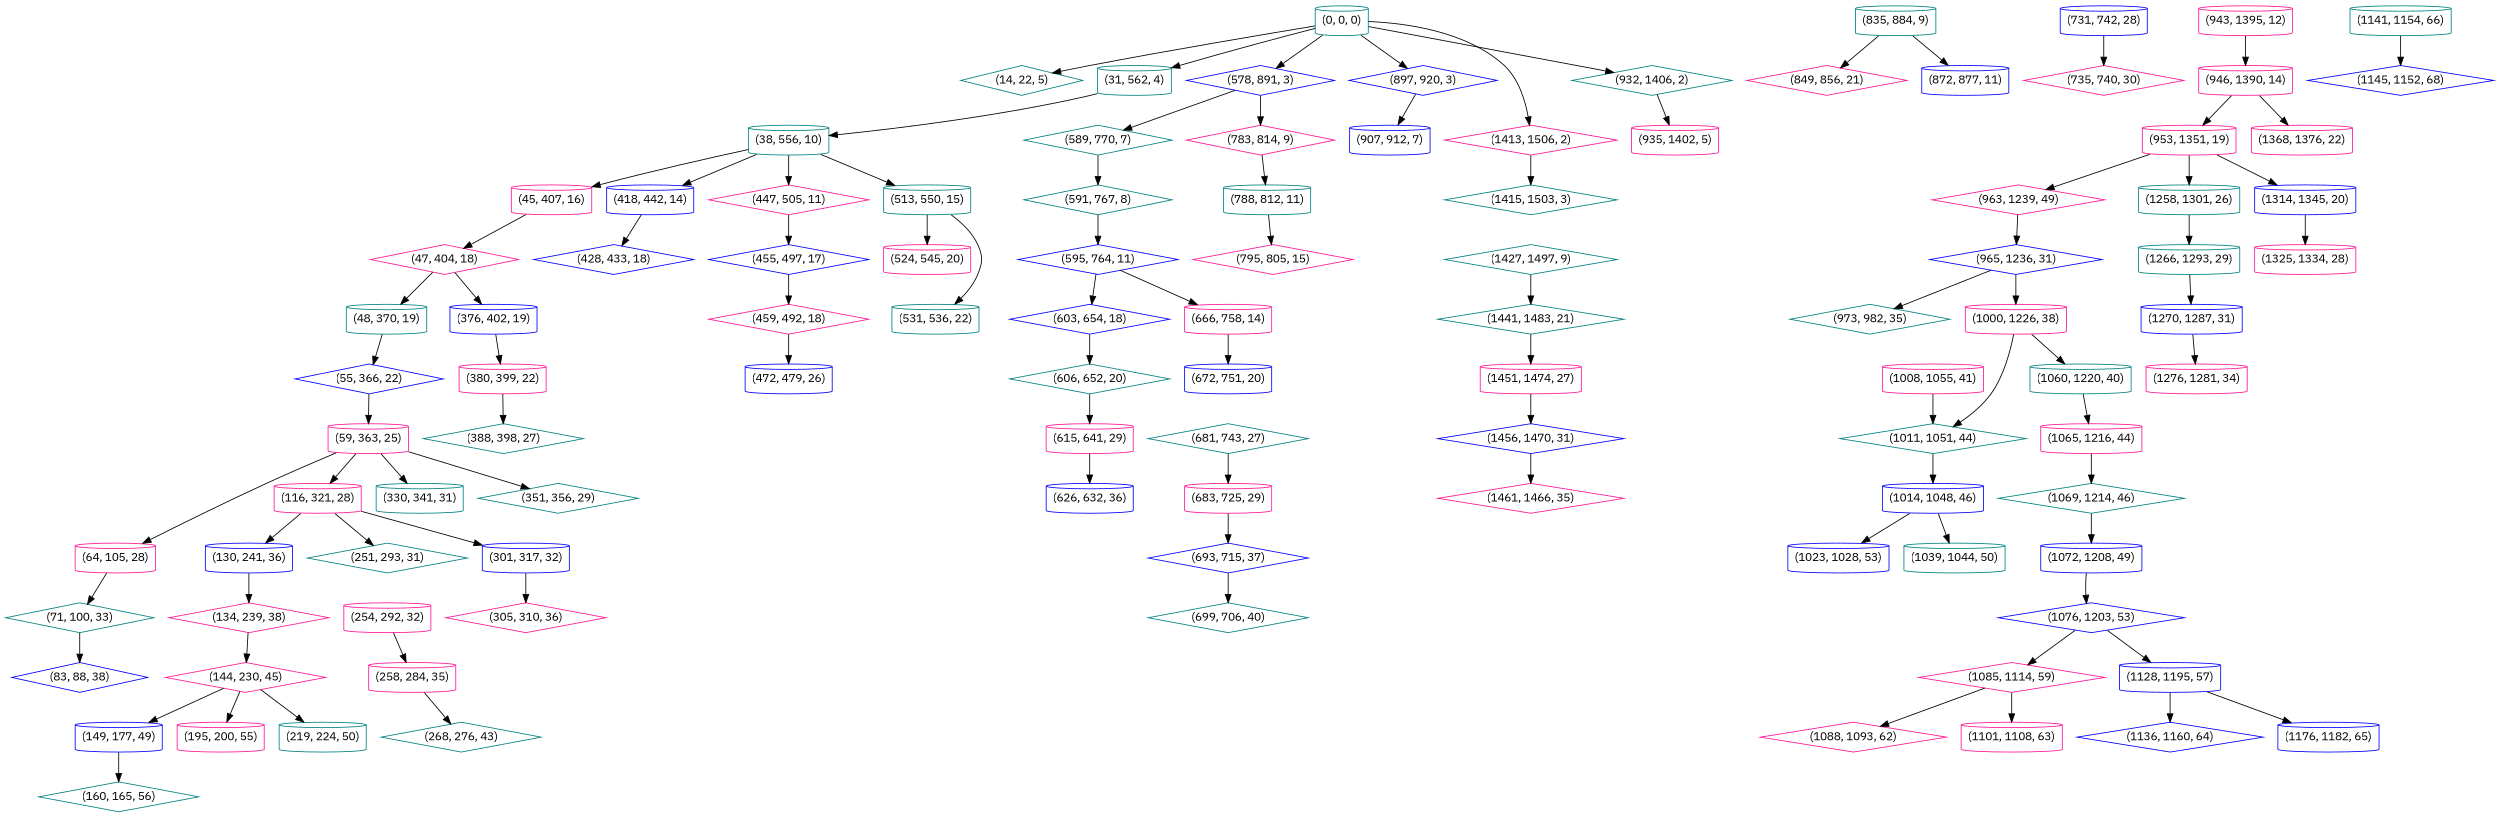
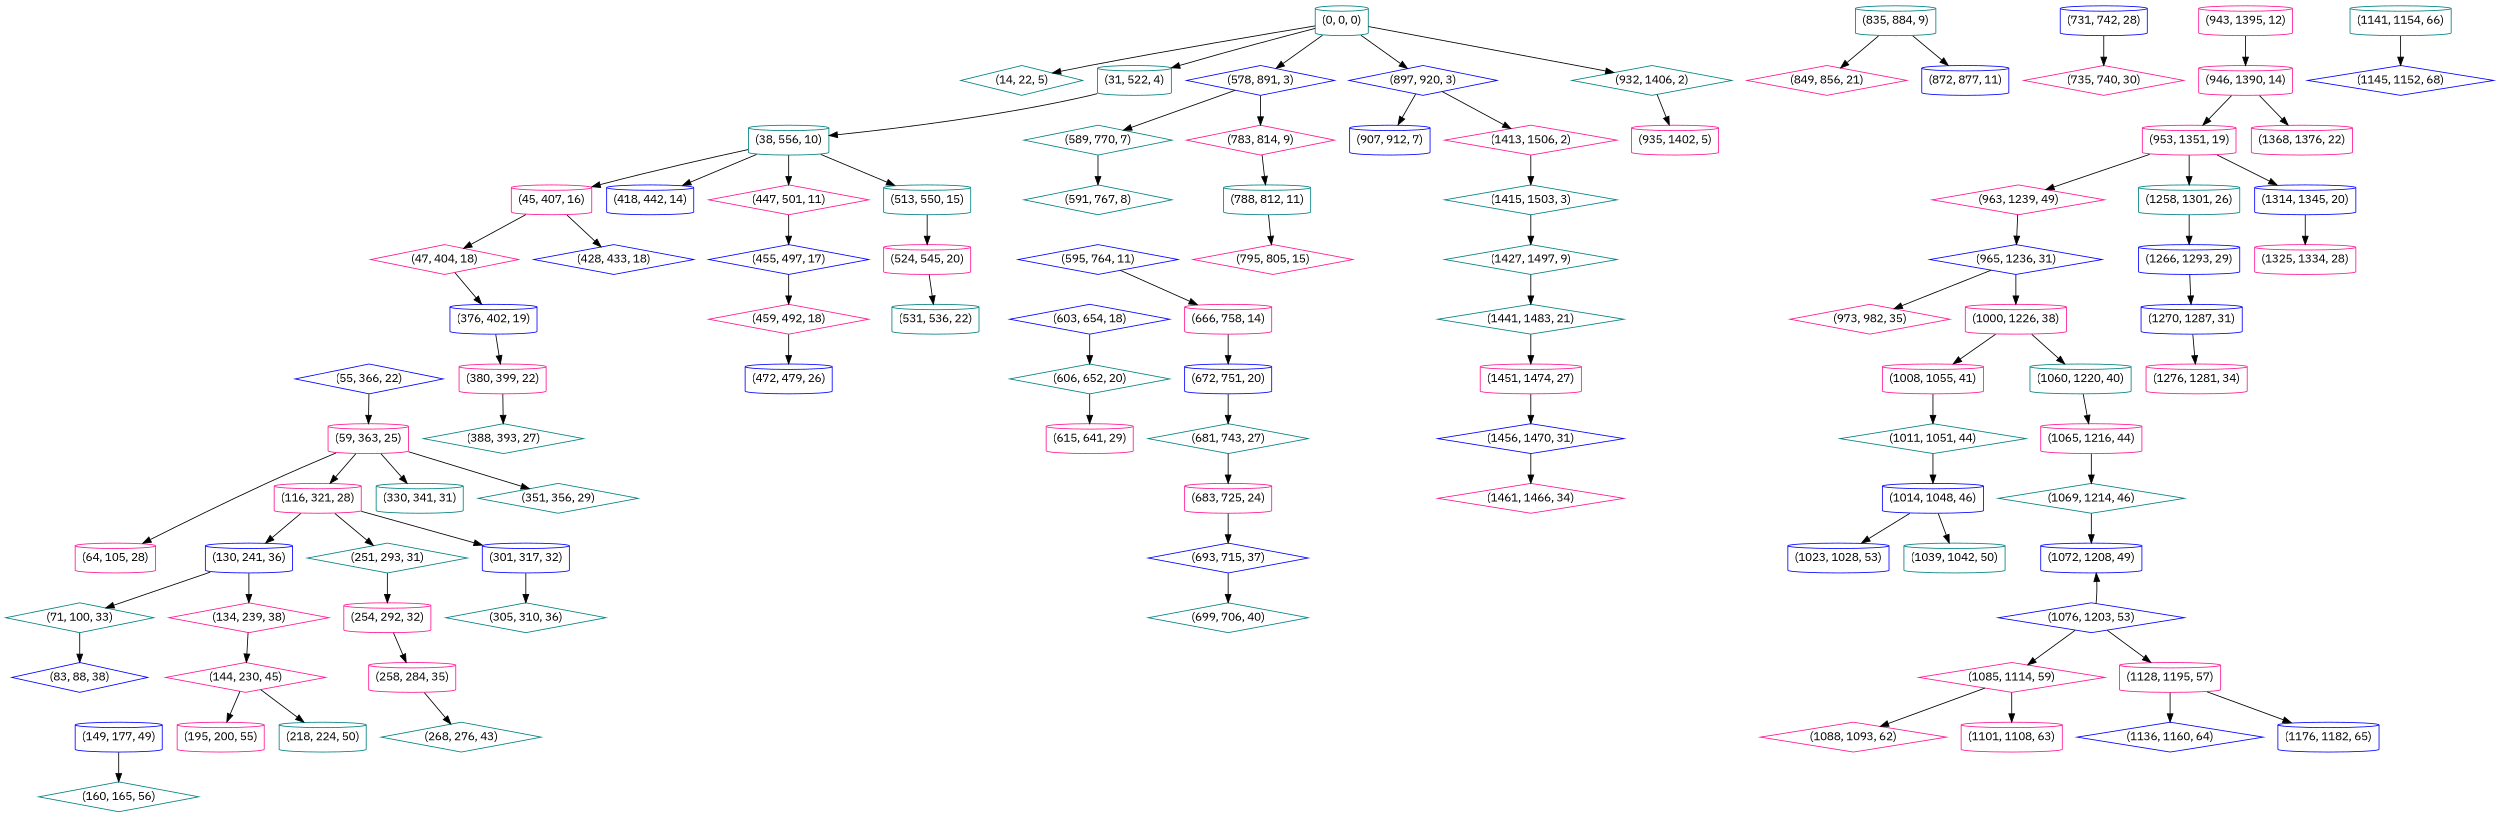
edge "(0, 0, 0)" -> "(1413, 1506, 2)": now "(897, 920, 3)" -> "(1413, 1506, 2)"
node "(31, 562, 4)": label "(31, 562, 4)" -> "(31, 522, 4)"
node "(447, 505, 11)": label "(447, 505, 11)" -> "(447, 501, 11)"
edge "(591, 767, 8)" -> "(595, 764, 11)": removed
edge "(1415, 1503, 3)" -> "(1427, 1497, 9)": added
edge "(418, 442, 14)" -> "(428, 433, 18)": now "(45, 407, 16)" -> "(428, 433, 18)"
edge "(513, 550, 15)" -> "(531, 536, 22)": now "(524, 545, 20)" -> "(531, 536, 22)"
node "(1266, 1293, 29)": color teal -> blue
edge "(595, 764, 11)" -> "(603, 654, 18)": removed
node "(48, 370, 19)": removed
node "(973, 982, 35)": color teal -> deeppink
edge "(1000, 1226, 38)" -> "(1011, 1051, 44)": now "(1000, 1226, 38)" -> "(1008, 1055, 41)"
edge "(672, 751, 20)" -> "(681, 743, 27)": added
node "(388, 398, 27)": label "(388, 398, 27)" -> "(388, 393, 27)"
node "(626, 632, 36)": removed
node "(683, 725, 29)": label "(683, 725, 29)" -> "(683, 725, 24)"
node "(1461, 1466, 35)": label "(1461, 1466, 35)" -> "(1461, 1466, 34)"
node "(1039, 1044, 50)": label "(1039, 1044, 50)" -> "(1039, 1042, 50)"
edge "(251, 293, 31)" -> "(254, 292, 32)": added
edge "(1072, 1208, 49)" -> "(1076, 1203, 53)": reversed
edge "(64, 105, 28)" -> "(71, 100, 33)": now "(130, 241, 36)" -> "(71, 100, 33)"
node "(305, 310, 36)": color deeppink -> teal
node "(1128, 1195, 57)": color blue -> deeppink
edge "(144, 230, 45)" -> "(149, 177, 49)": removed
node "(219, 224, 50)": label "(219, 224, 50)" -> "(218, 224, 50)"
